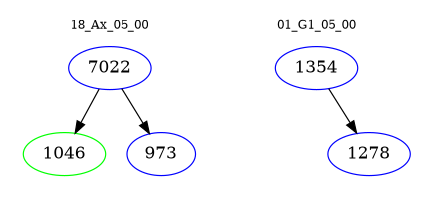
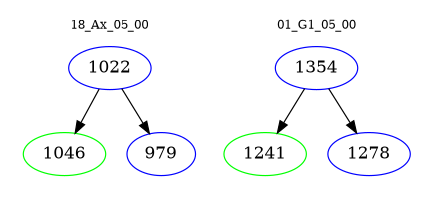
node "7022": label "7022" -> "1022"
node "973": label "973" -> "979"
node "1241": added
